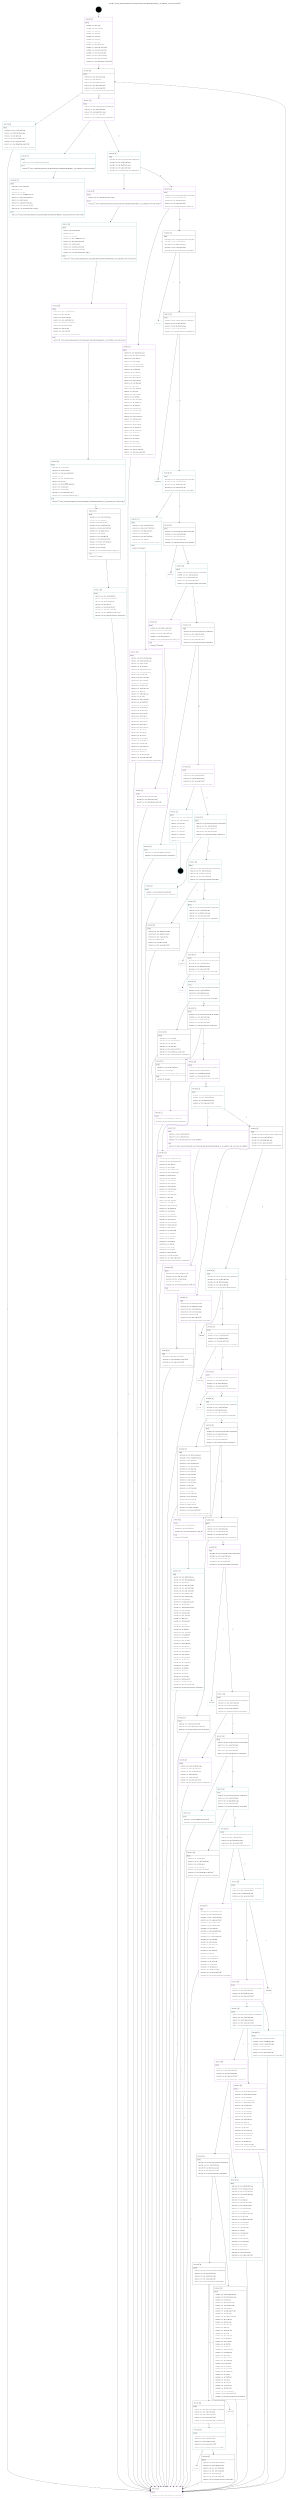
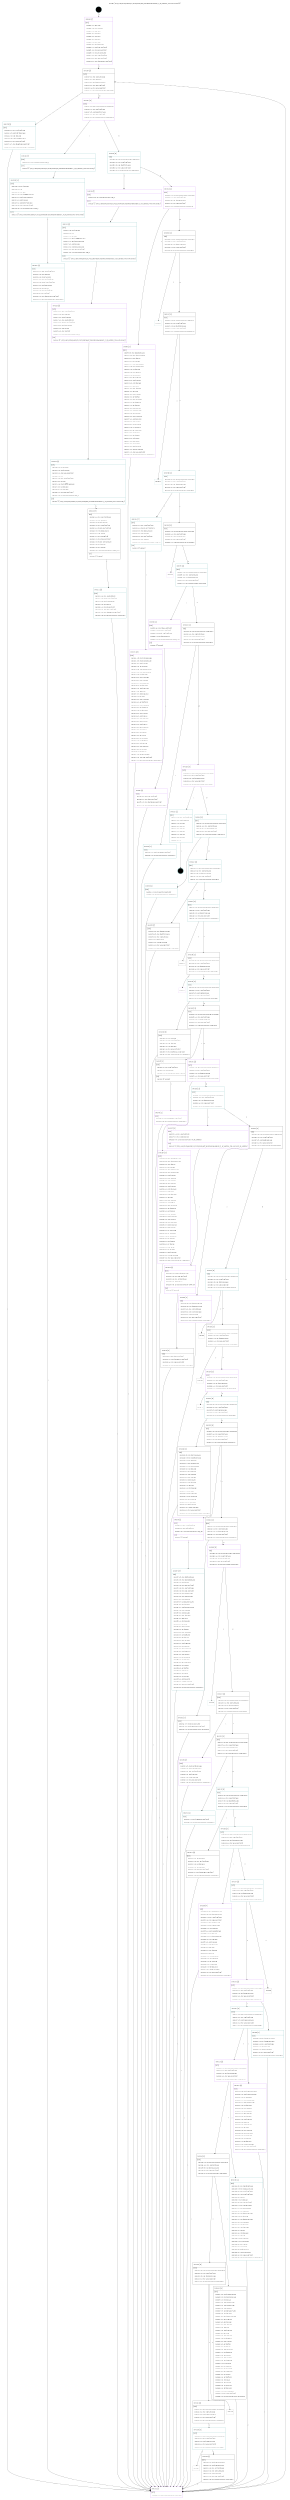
node "0x402230 [46]": added
